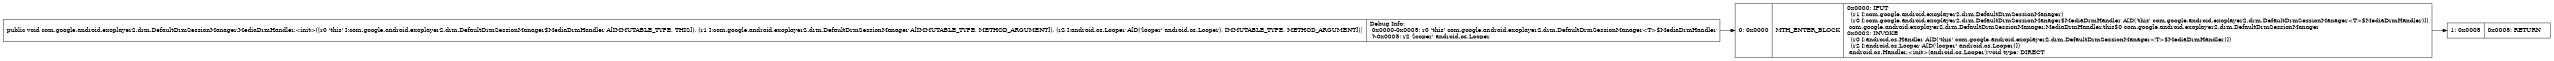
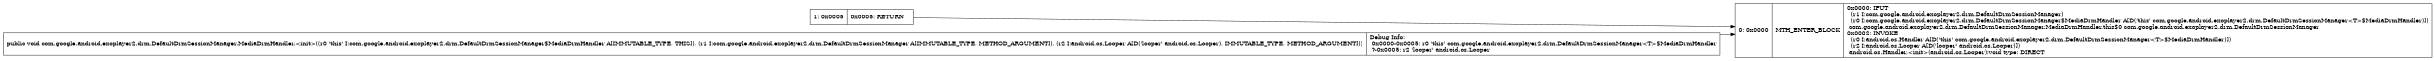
edge "0: 0x0000" -> "1: 0x0005": reversed
